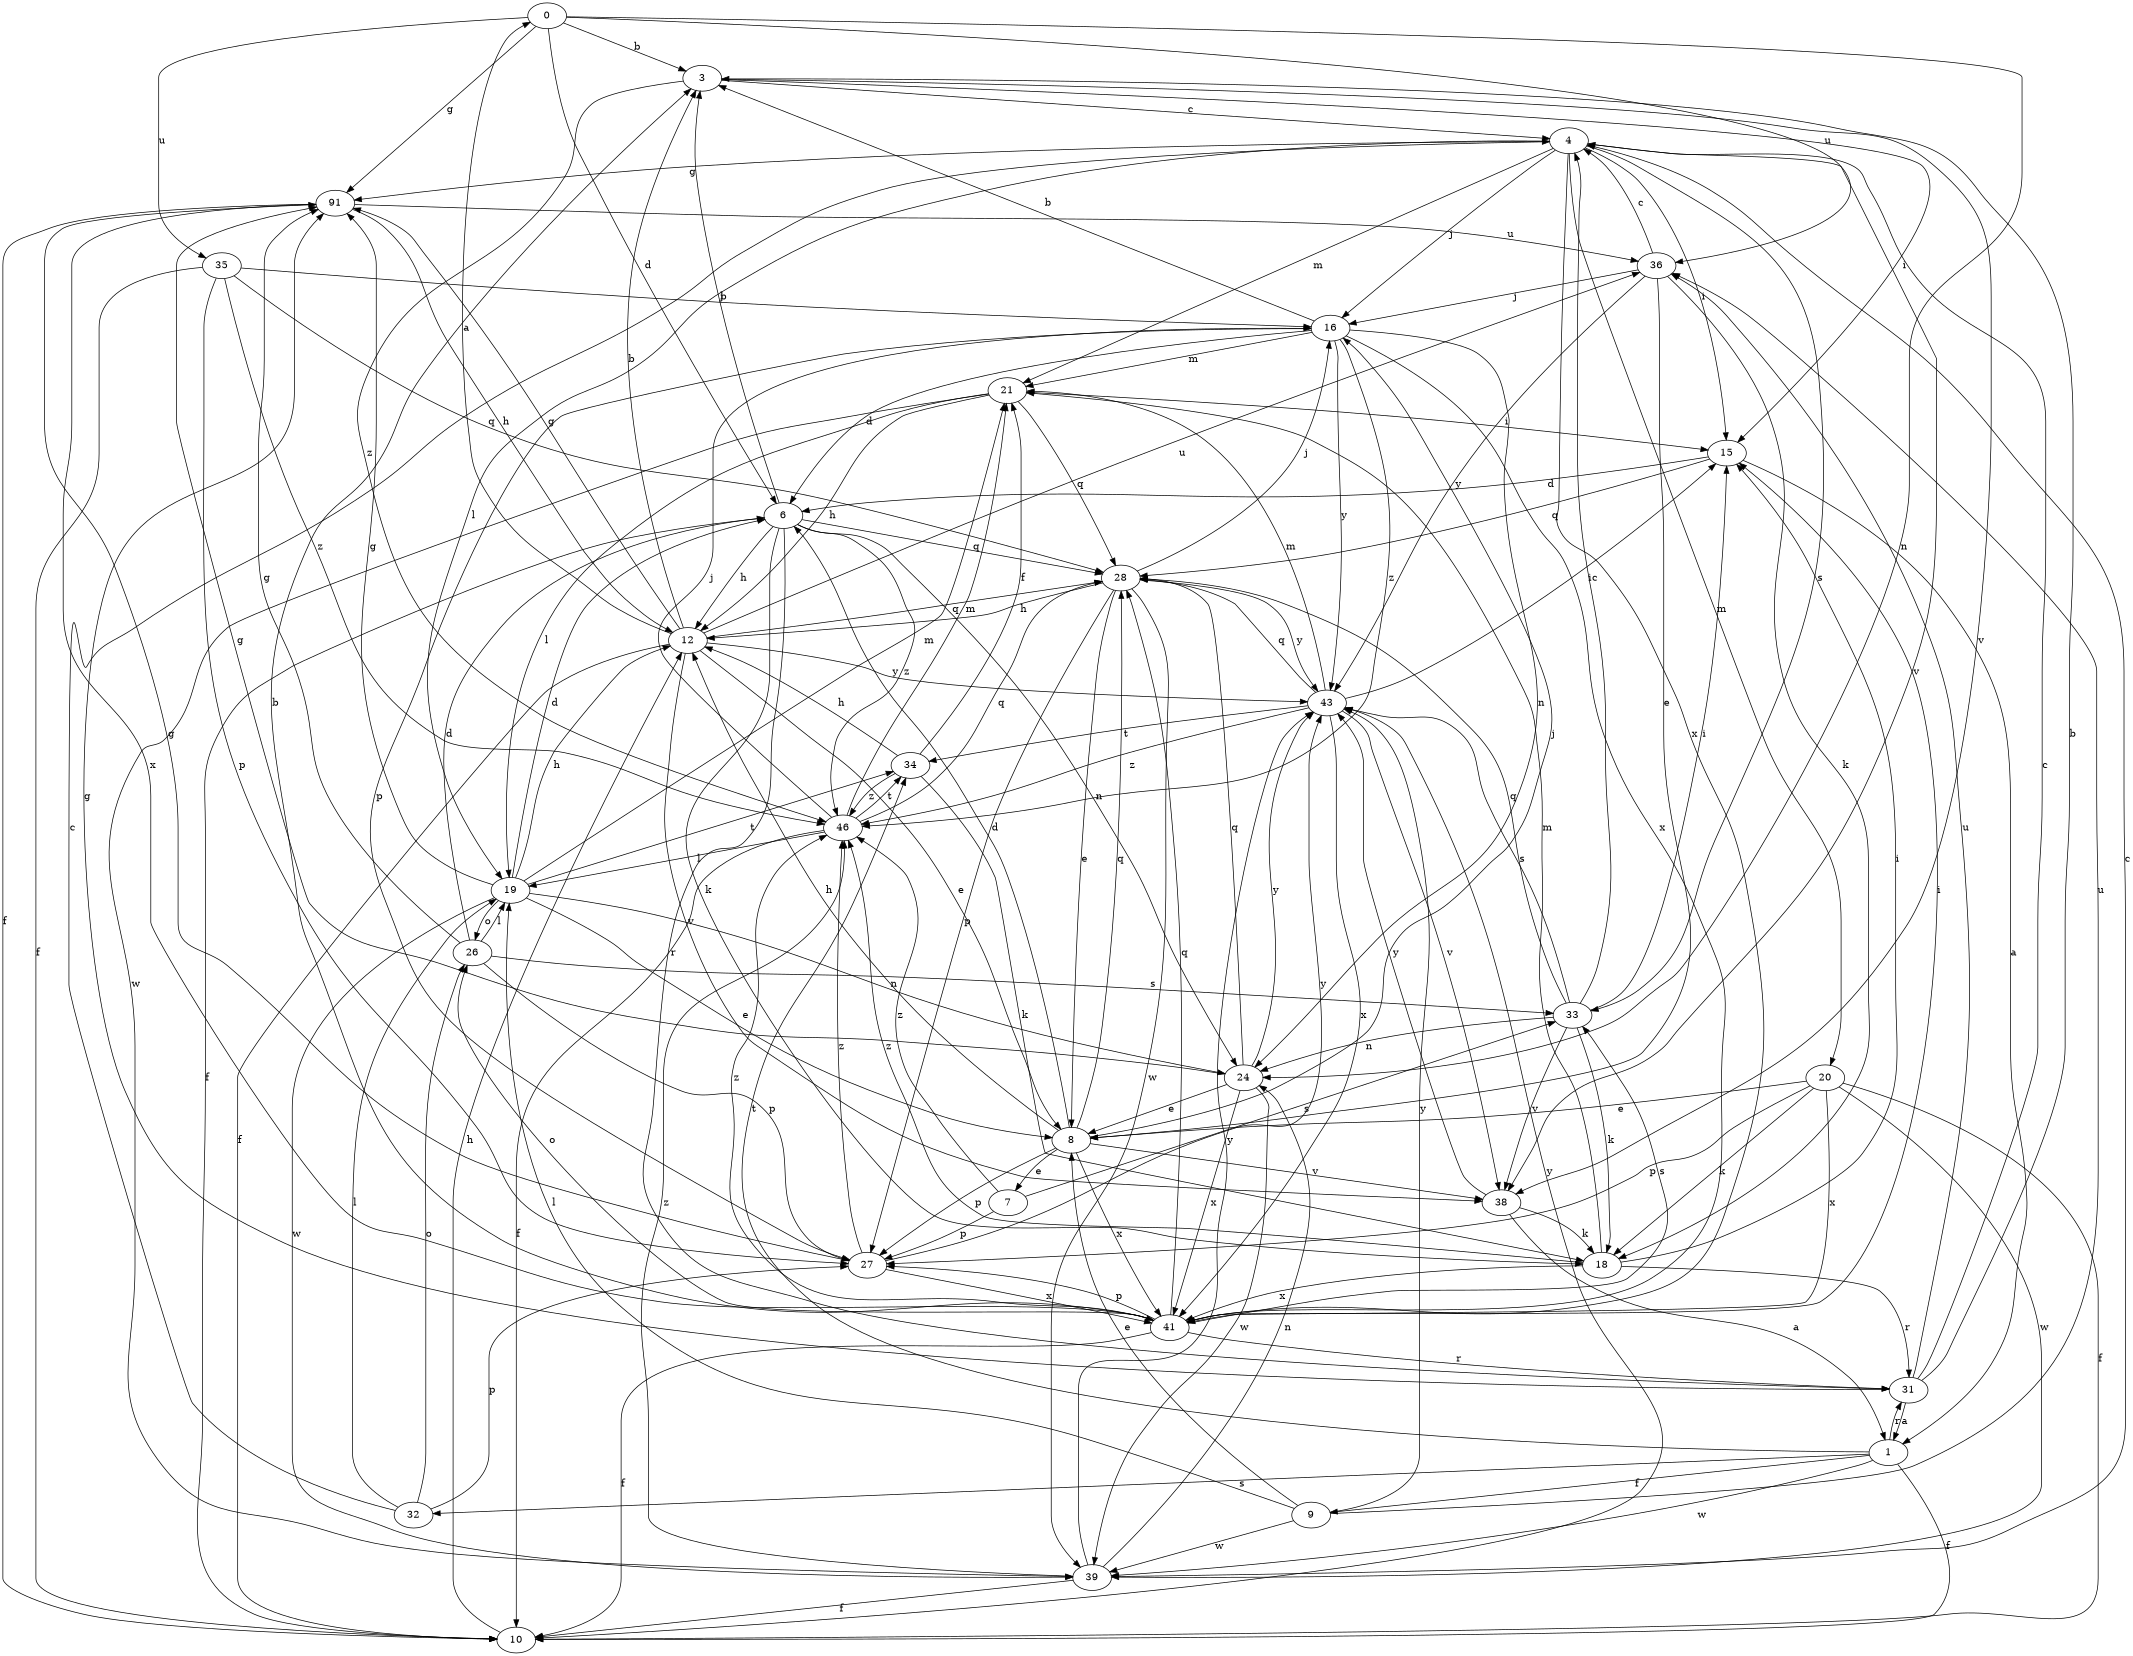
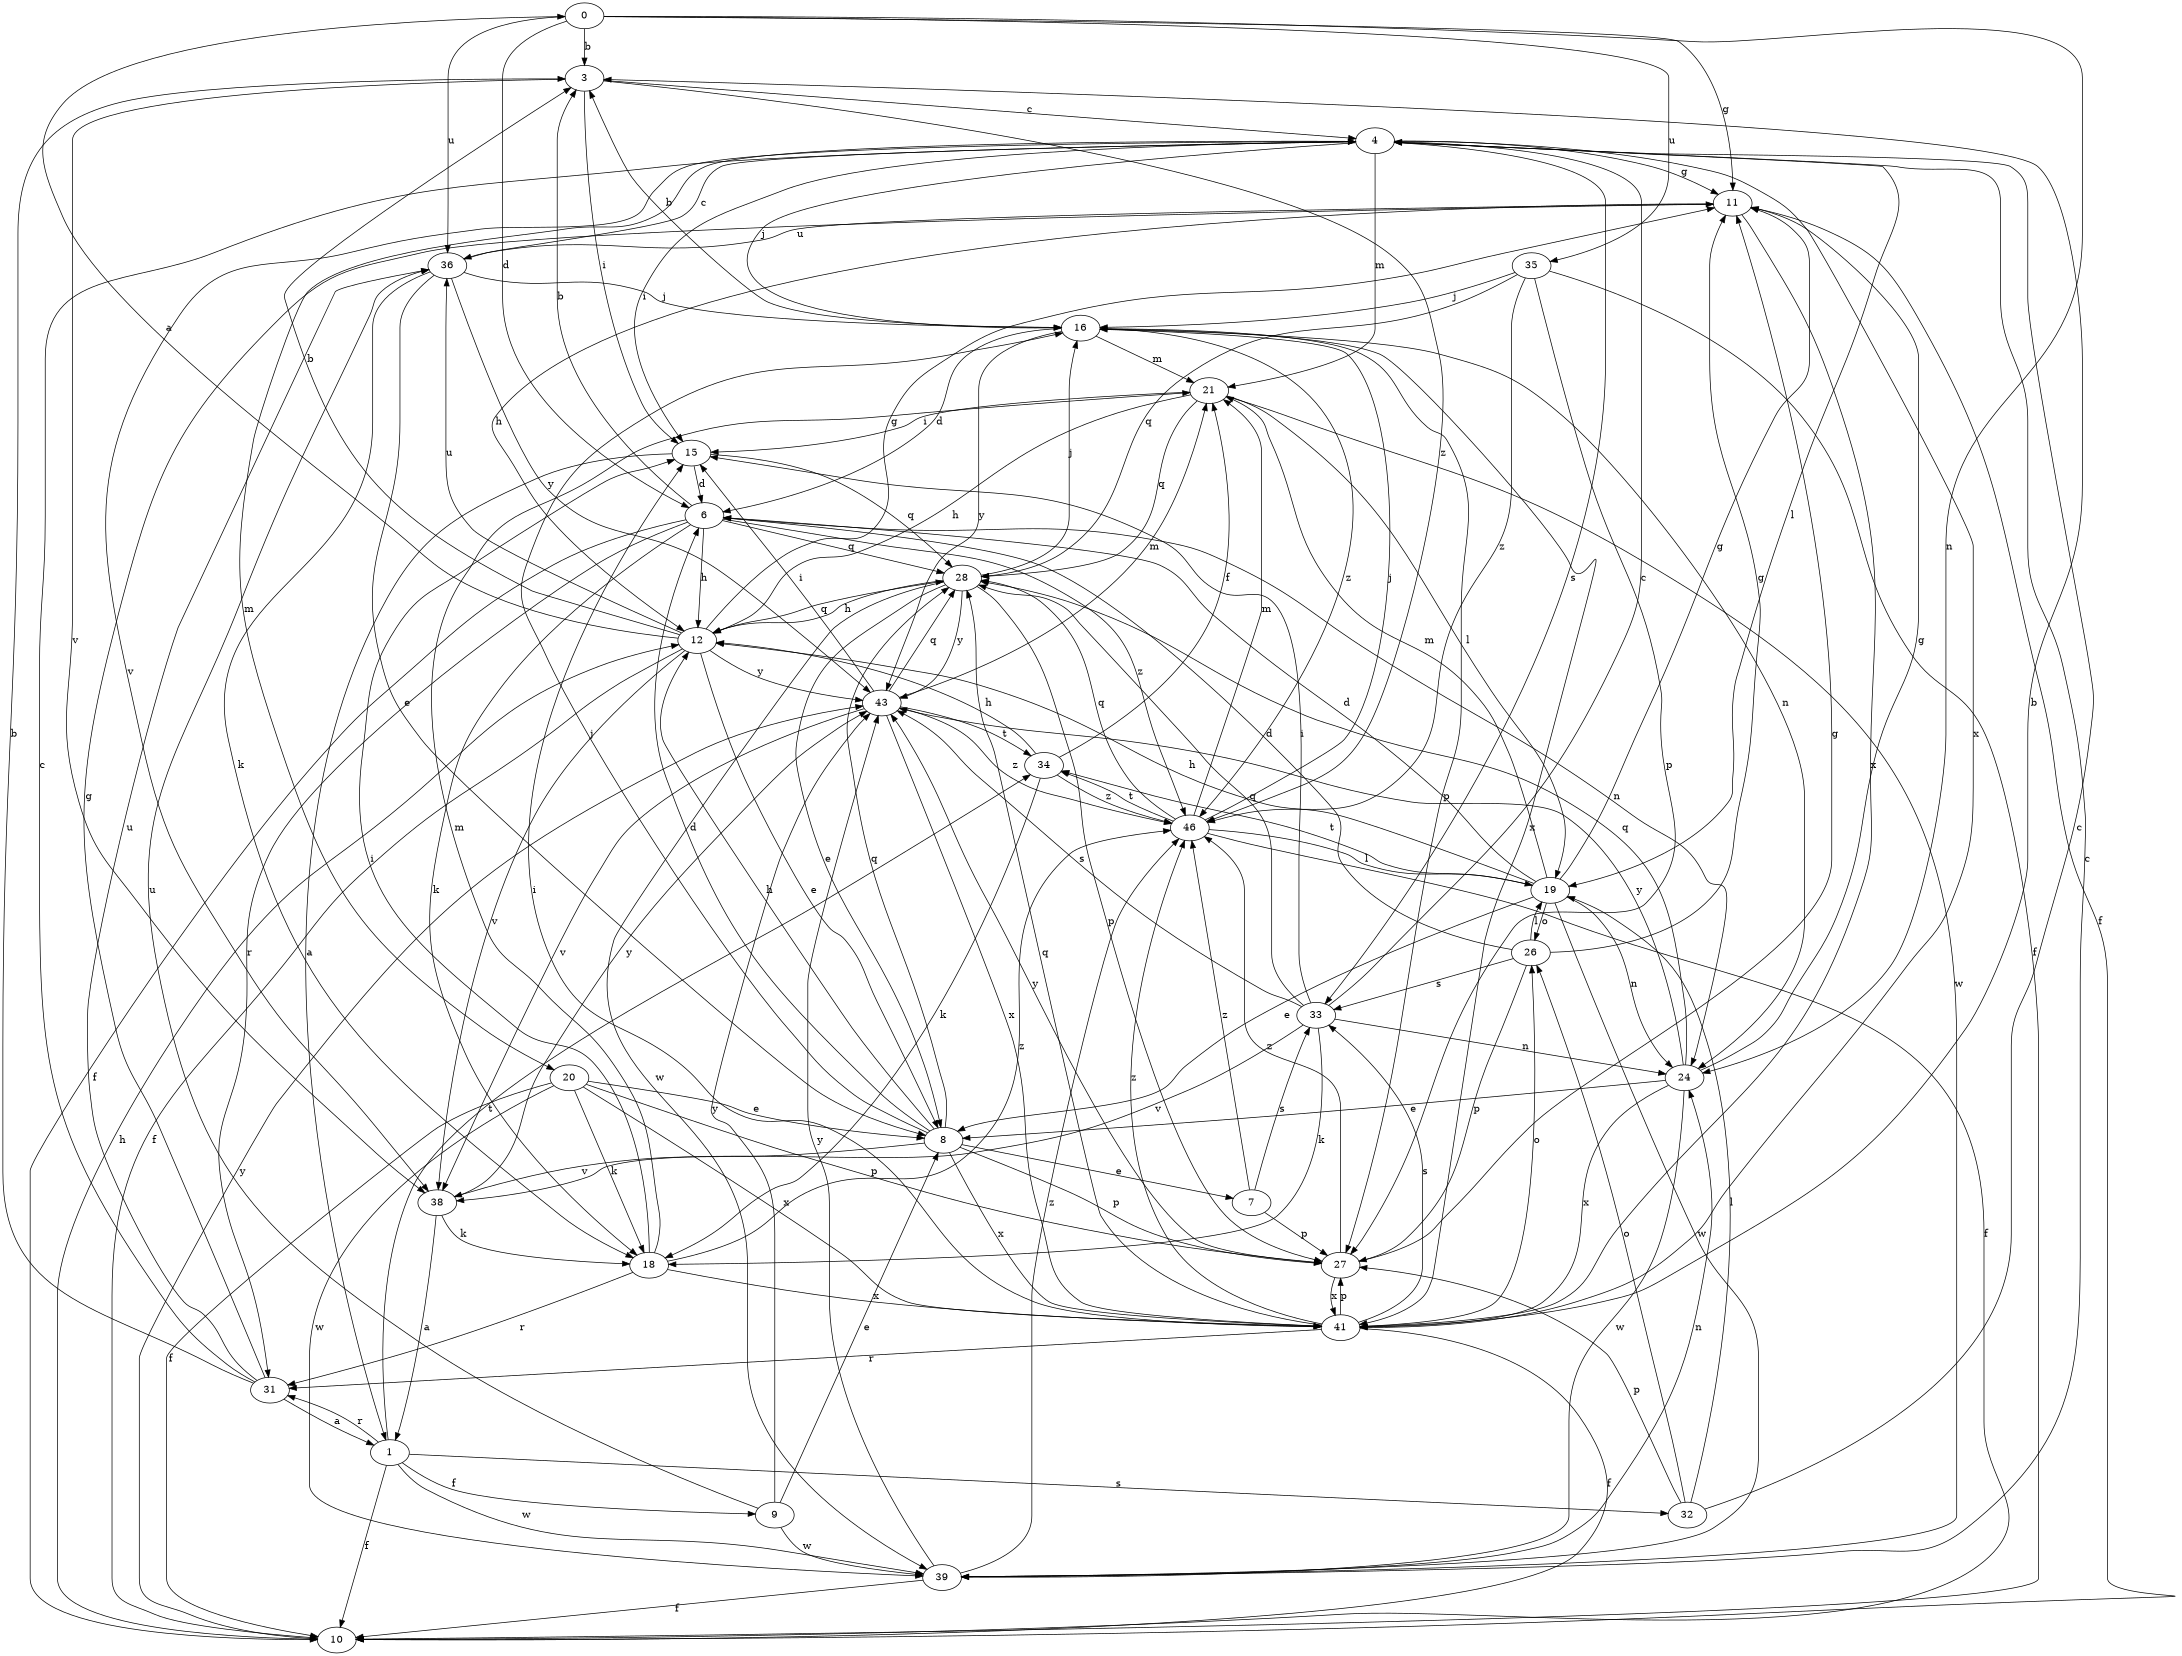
node "91": label "91" -> "11"
edge "9" -> "19": removed, label "l"
